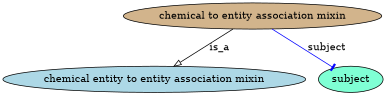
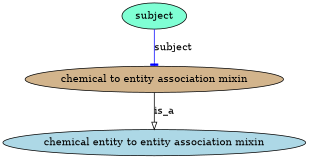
edge "chemical to entity association mixin" -> "subject": reversed
